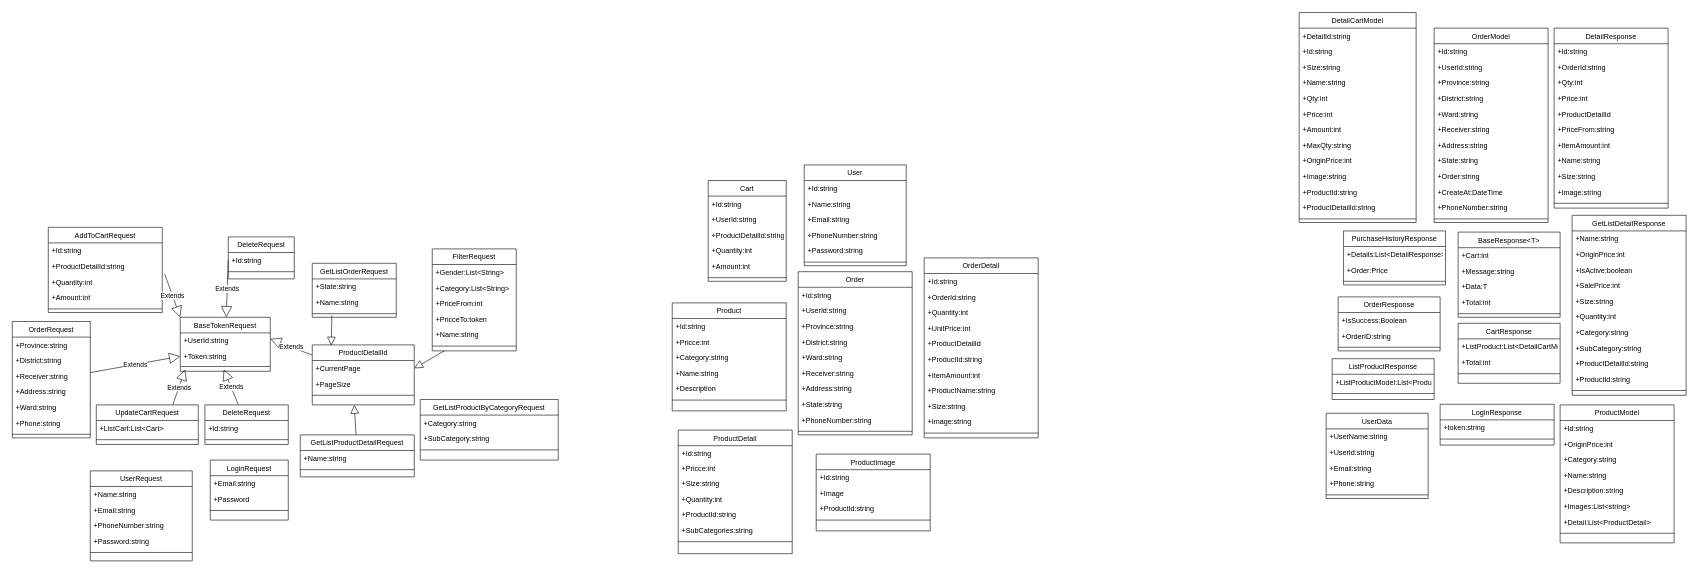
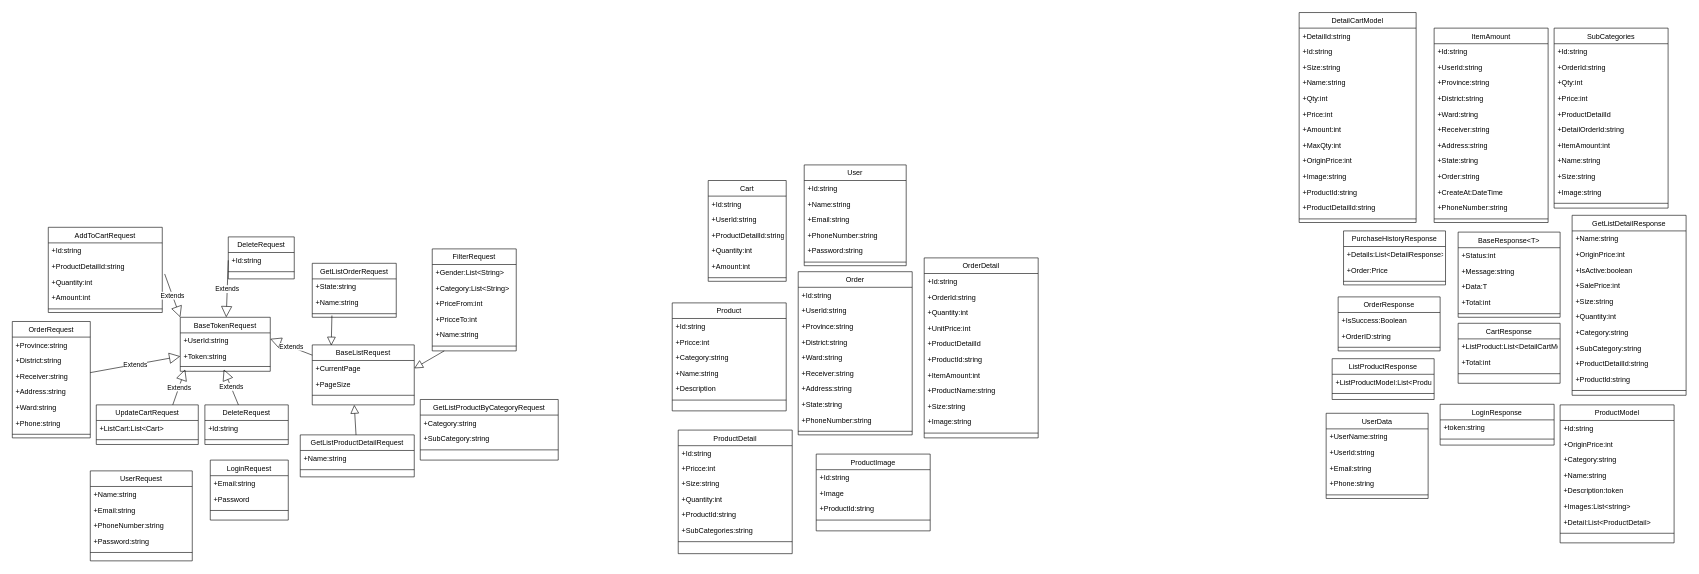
node "OrderModel": label "OrderModel" -> "ItemAmount"
node "DetailResponse": label "DetailResponse" -> "SubCategories"
node "+PriceFrom:string": label "+PriceFrom:string" -> "+DetailOrderId:string"
node "+MaxQty:string": label "+MaxQty:string" -> "+MaxQty:int"
node "+Cart:int": label "+Cart:int" -> "+Status:int"
node "+PricceTo:token": label "+PricceTo:token" -> "+PricceTo:int"
node "ProductDetailId": label "ProductDetailId" -> "BaseListRequest"
node "+Description:string": label "+Description:string" -> "+Description:token"
